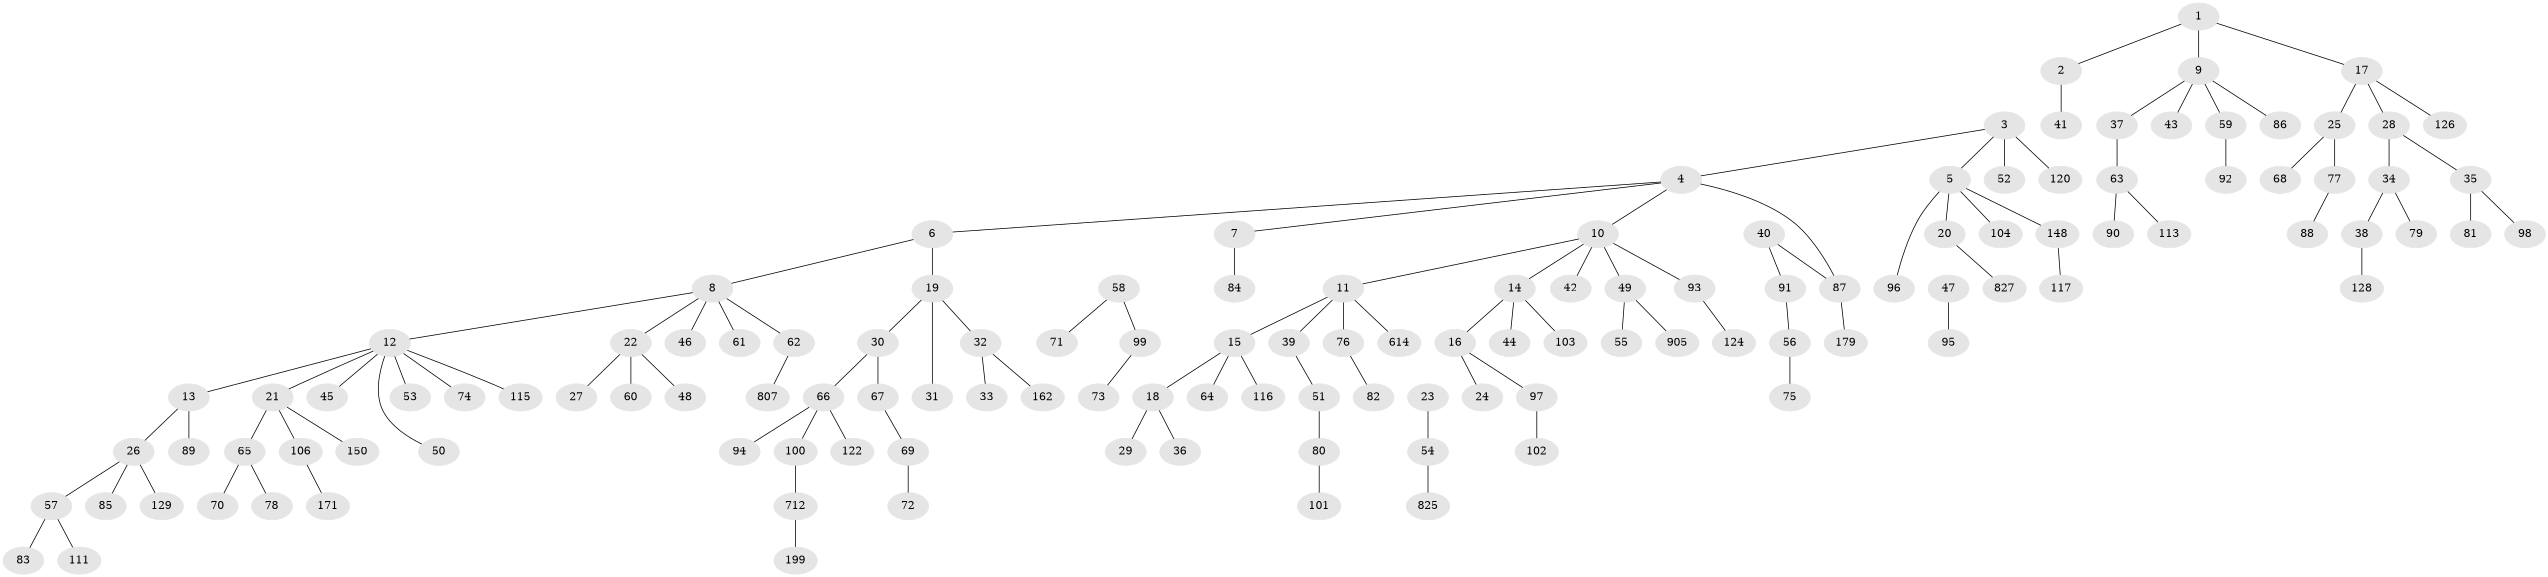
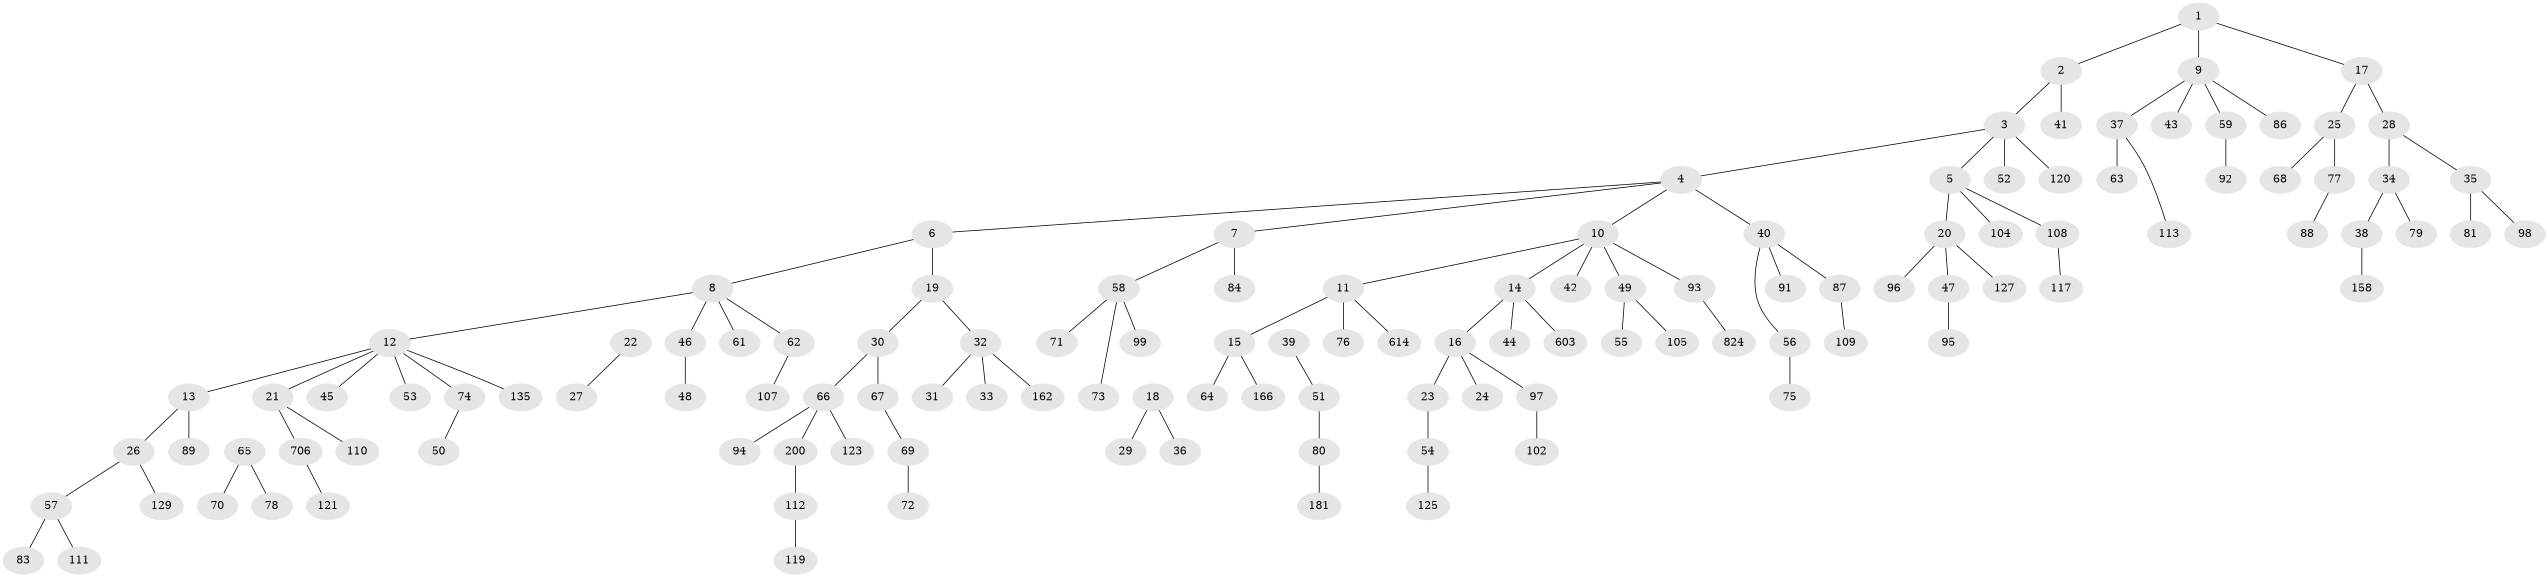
edge "2" -- "3": added
node "126": removed
edge "63" -- "113": now "37" -- "113"
edge "4" -- "87": now "4" -- "40"
edge "5" -- "96": now "20" -- "96"
node "148": label "148" -> "108"
node "90": removed
edge "7" -- "58": added
edge "20" -- "47": added
node "827": label "827" -> "127"
node "128": label "128" -> "158"
edge "8" -- "22": removed
edge "11" -- "39": removed
edge "91" -- "56": now "40" -- "56"
edge "19" -- "31": now "32" -- "31"
node "103": label "103" -> "603"
node "905": label "905" -> "105"
node "124": label "124" -> "824"
node "179": label "179" -> "109"
edge "22" -- "48": now "46" -- "48"
edge "99" -- "73": now "58" -- "73"
edge "15" -- "18": removed
edge "16" -- "23": added
node "115": label "115" -> "135"
node "60": removed
node "807": label "807" -> "107"
node "116": label "116" -> "166"
node "82": removed
edge "12" -- "50": now "74" -- "50"
edge "21" -- "65": removed
node "106": label "106" -> "706"
node "150": label "150" -> "110"
node "100": label "100" -> "200"
node "122": label "122" -> "123"
node "85": removed
node "171": label "171" -> "121"
node "712": label "712" -> "112"
node "101": label "101" -> "181"
node "825": label "825" -> "125"
node "199": label "199" -> "119"
